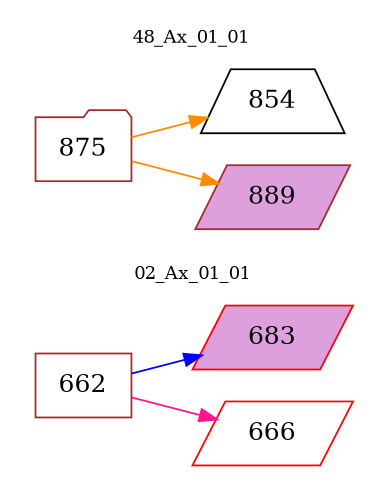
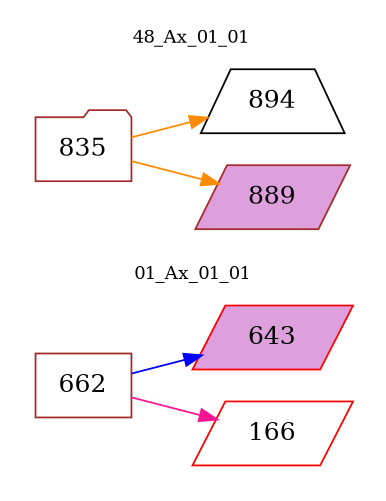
node "854": label "854" -> "894"
node "875": label "875" -> "835"
cluster "02_Ax_01_01": label "02_Ax_01_01" -> "01_Ax_01_01"
node "683": label "683" -> "643"
node "666": label "666" -> "166"
